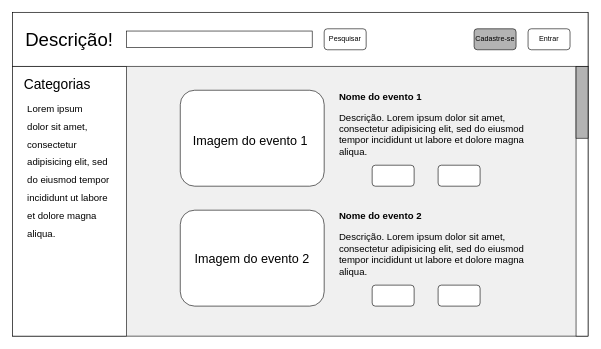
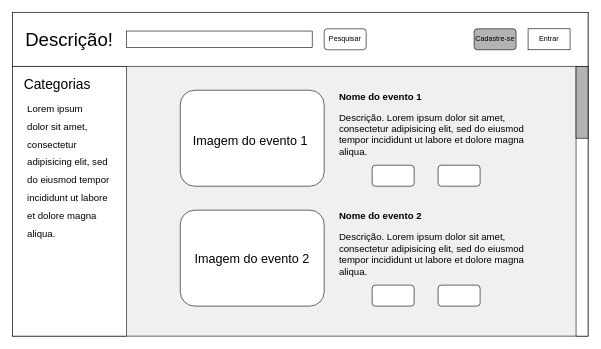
node "Entrar": shape rounded rectangle -> rectangle
